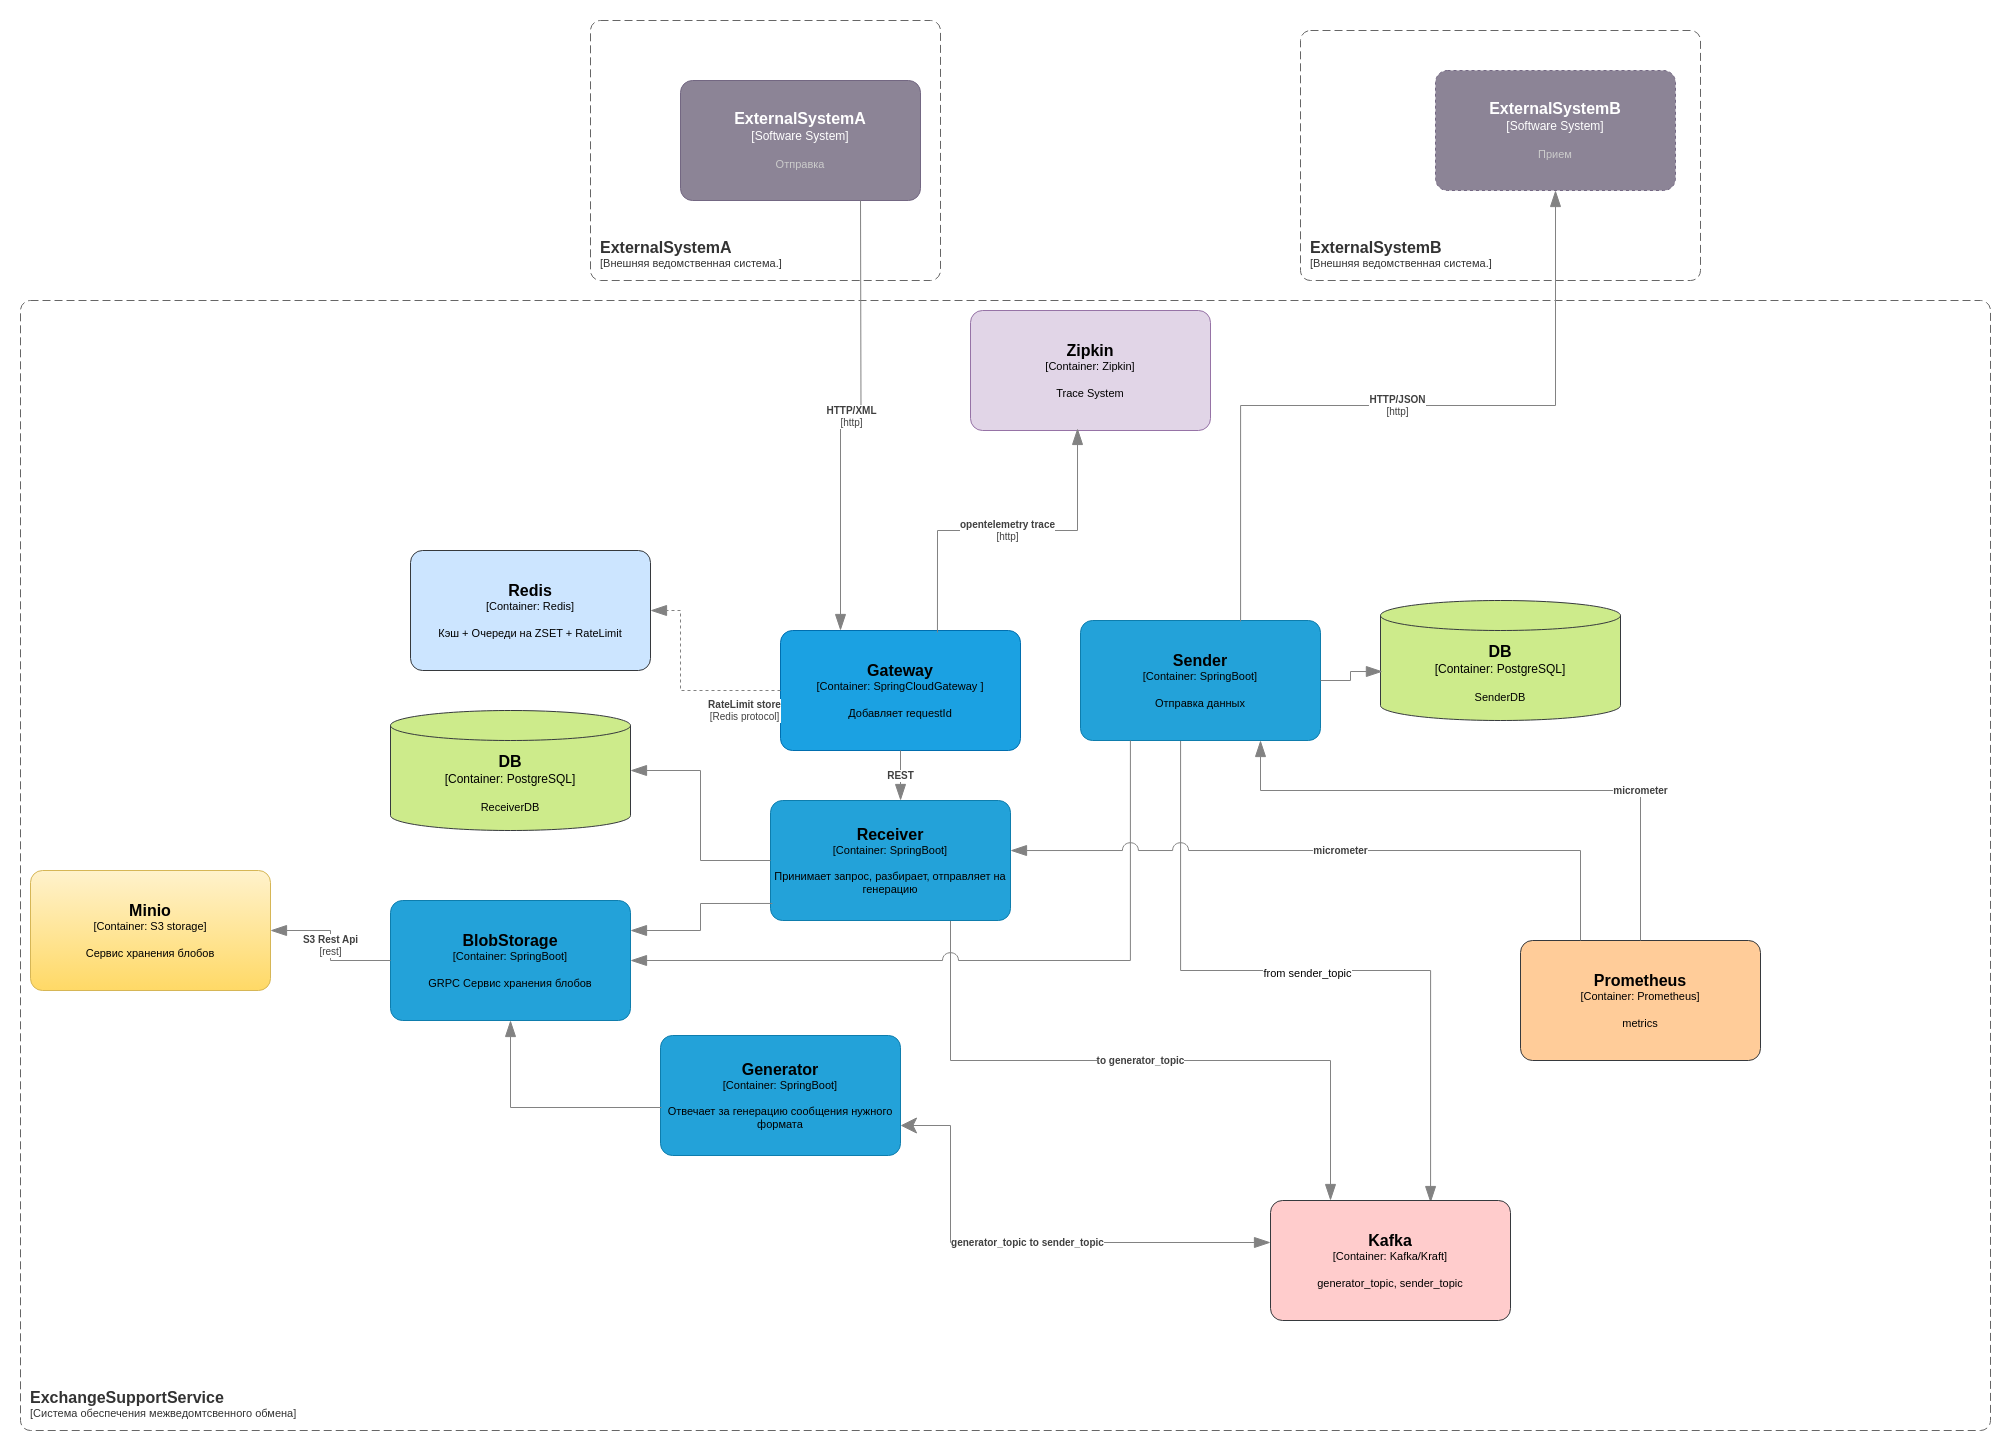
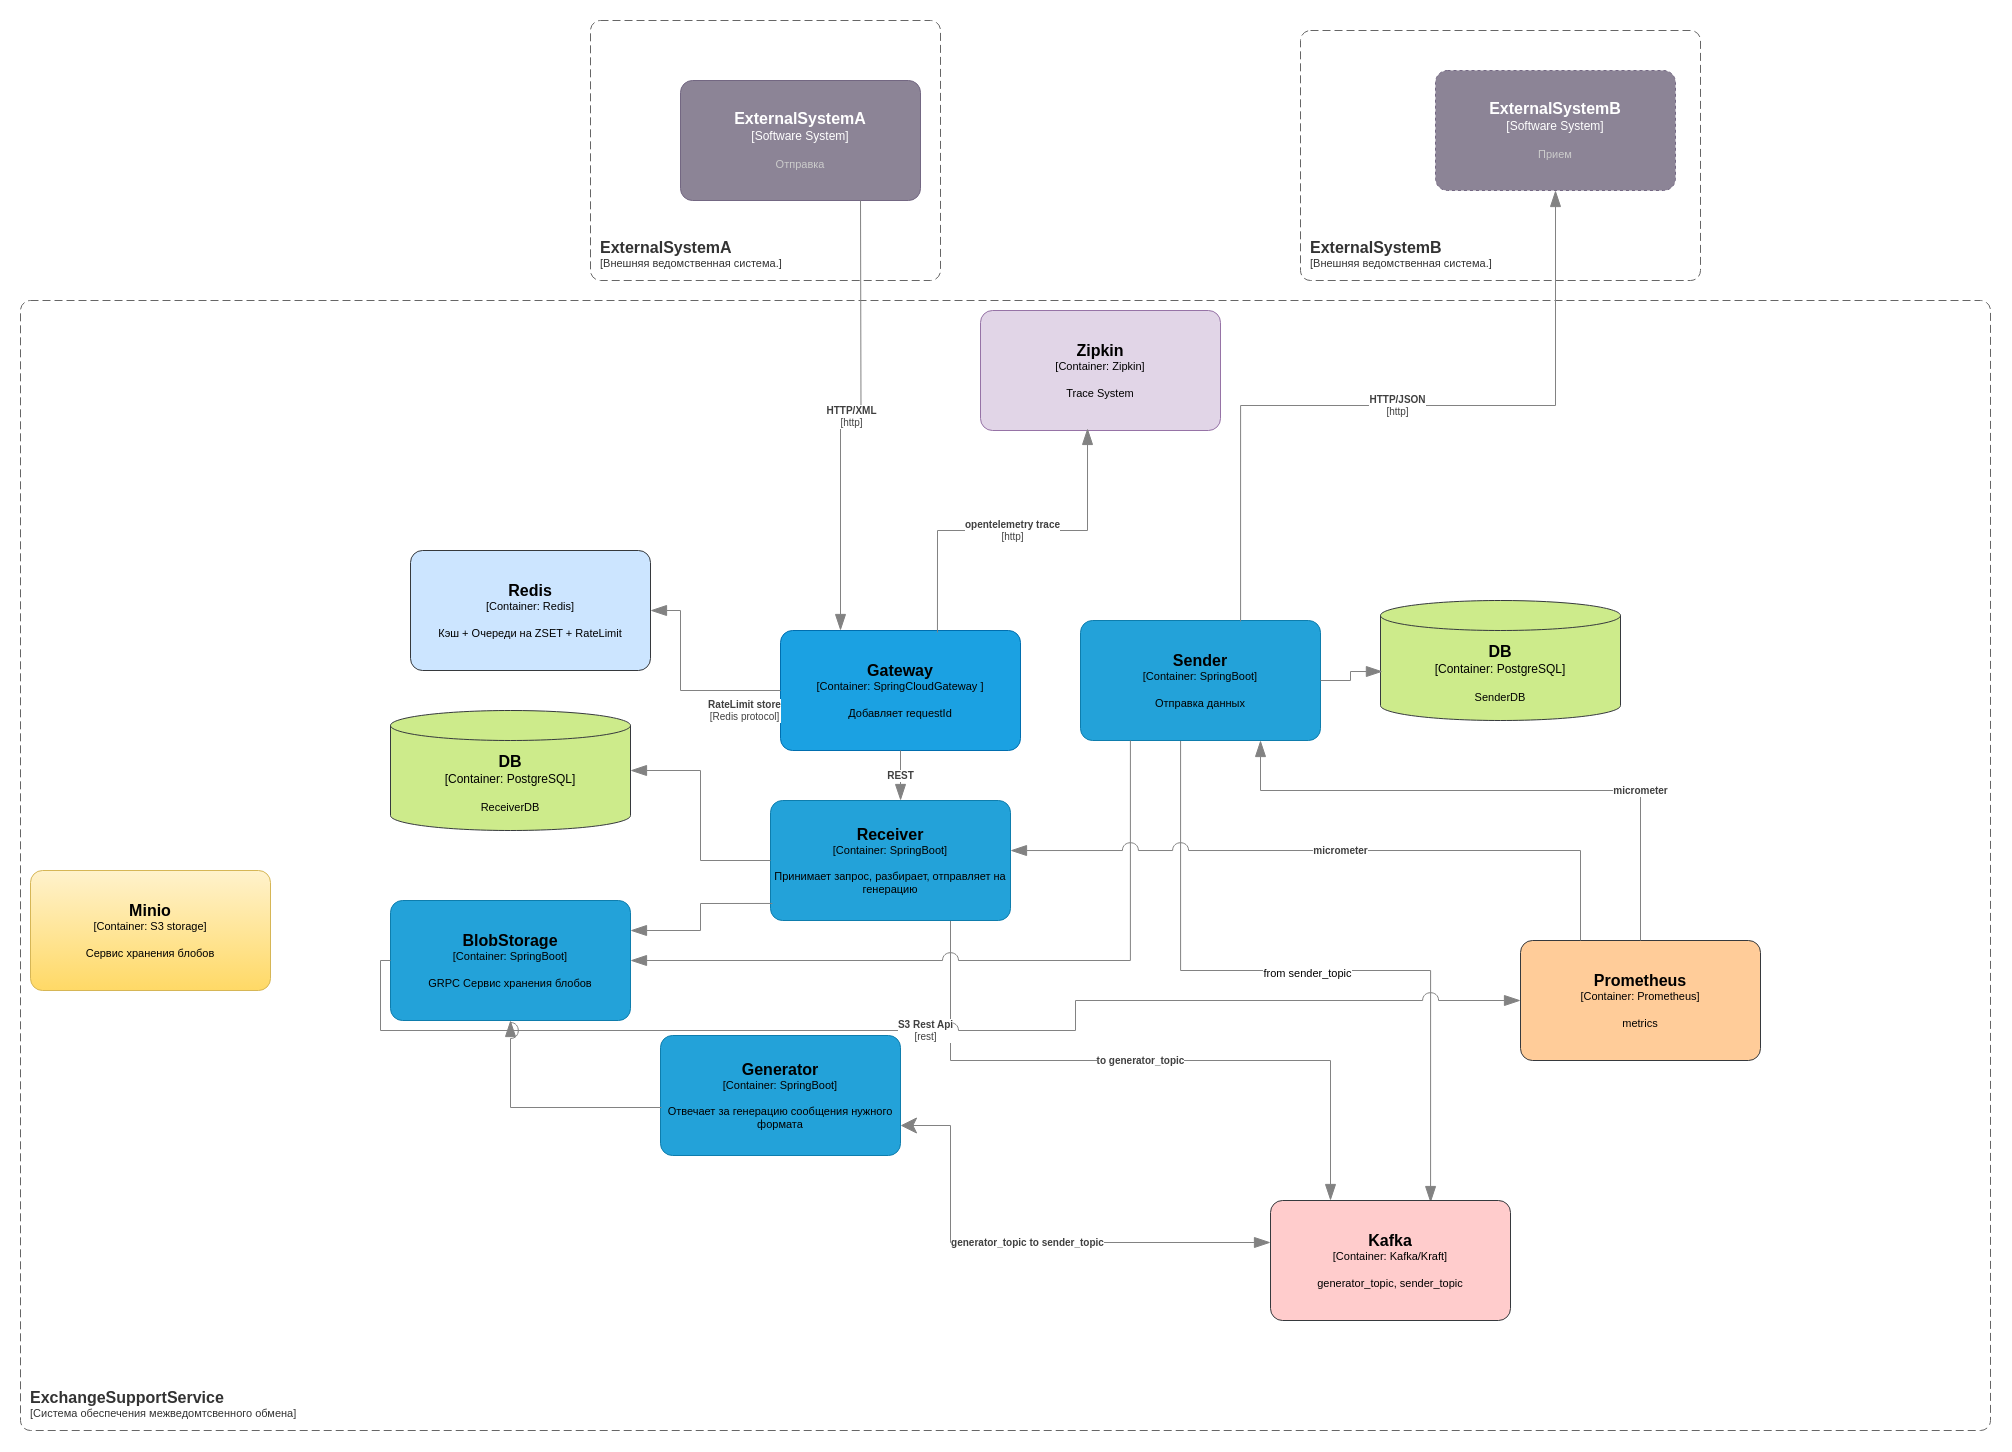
node "Zipkin [Container: Zipkin] Trace System": moved (1091, 371) -> (1101, 371)
edge "Gateway [Container: SpringCloudGateway ] Добавляет requestId" -> "Redis [Container: Redis] Кэш + Очереди на ZSET + RateLimit": style dashed -> solid
edge "BlobStorage [Container: SpringBoot] GRPC Сервис хранения блобов" -> "Minio [Container: S3 storage] Сервис хранения блобов": now "BlobStorage [Container: SpringBoot] GRPC Сервис хранения блобов" -> "Prometheus [Container: Prometheus] metrics"
